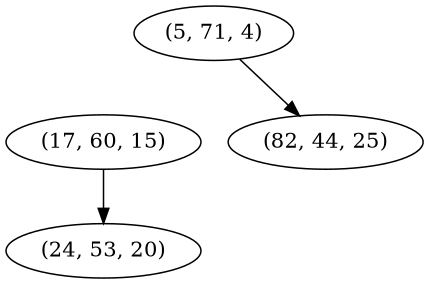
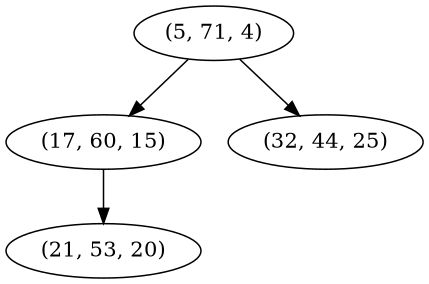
edge "(5, 71, 4)" -> "(17, 60, 15)": added
node "(82, 44, 25)": label "(82, 44, 25)" -> "(32, 44, 25)"
node "(24, 53, 20)": label "(24, 53, 20)" -> "(21, 53, 20)"
